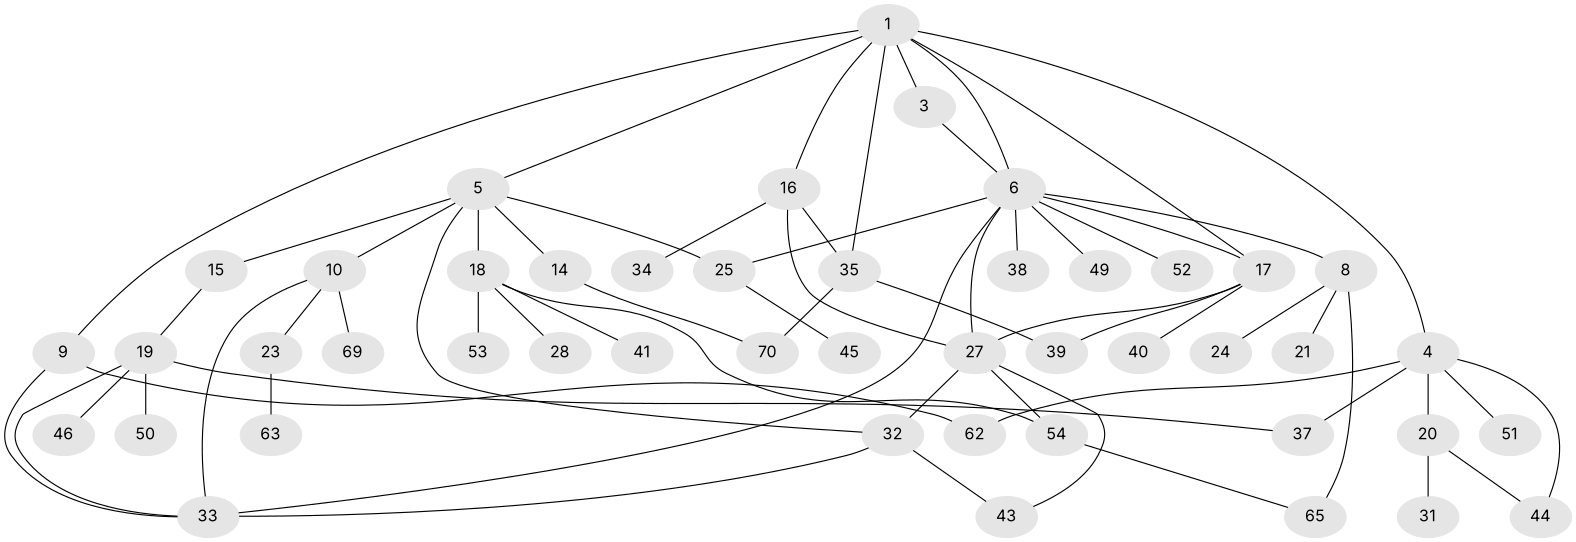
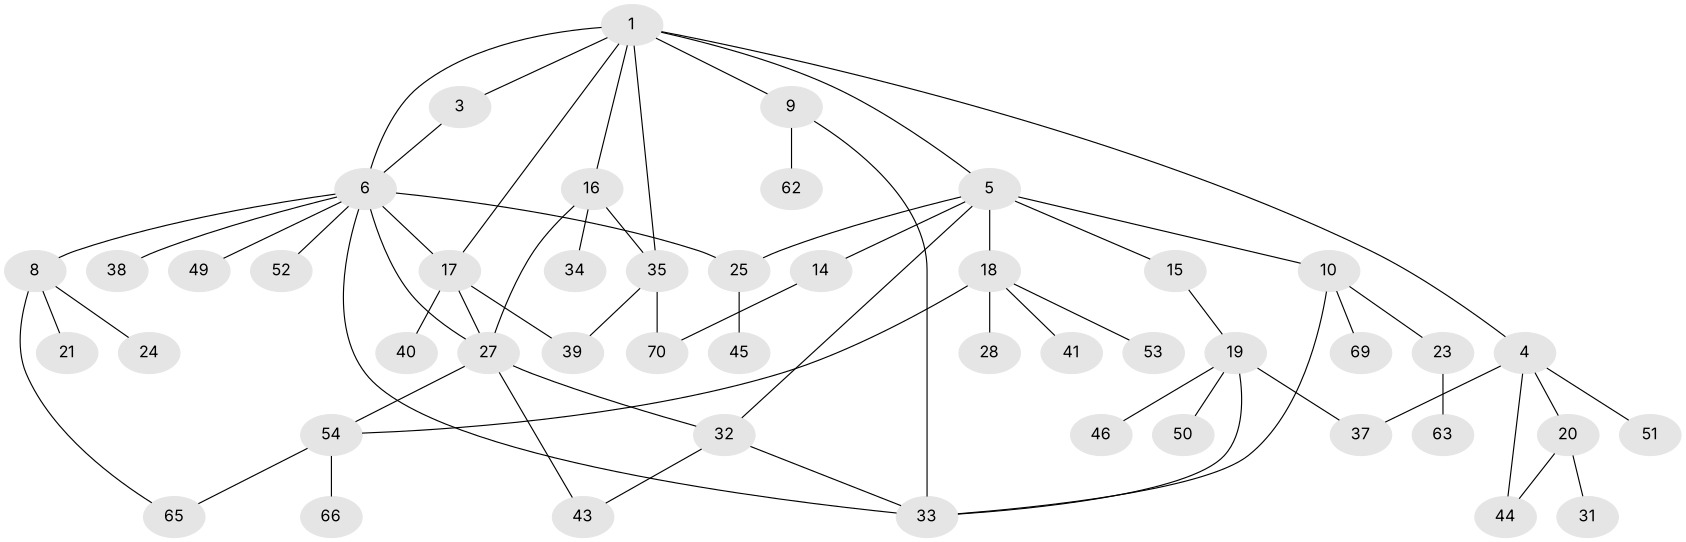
edge "4" -- "62": removed
node "66": added
